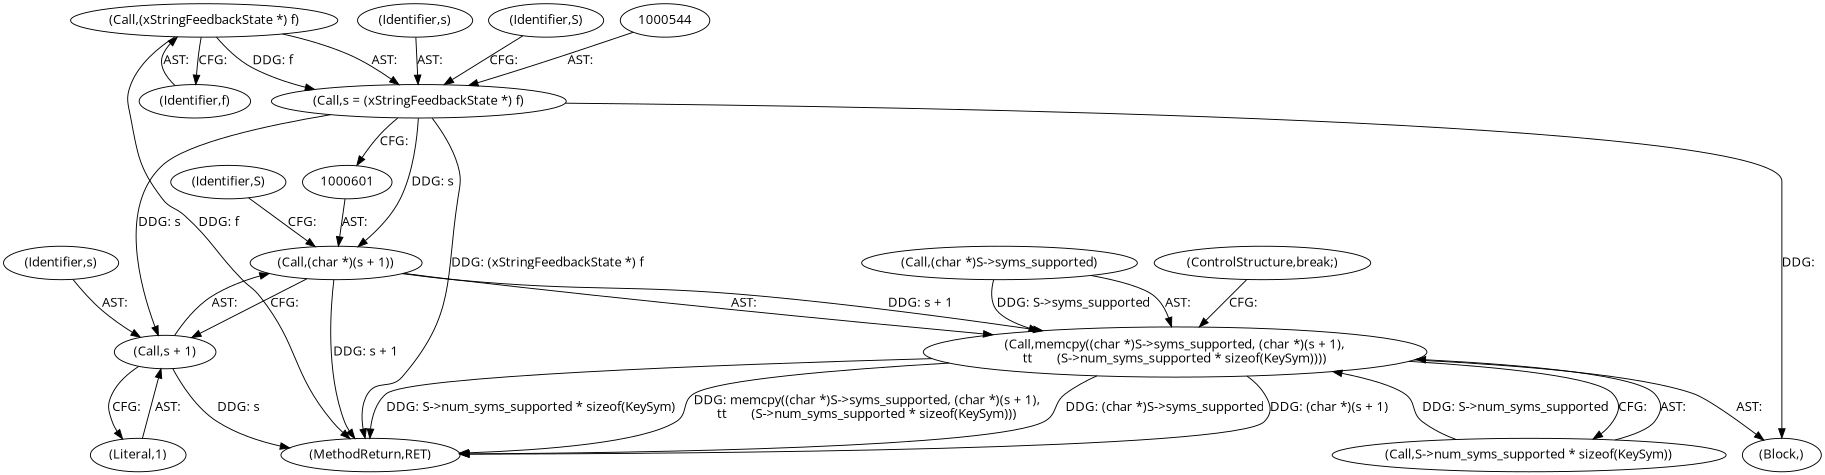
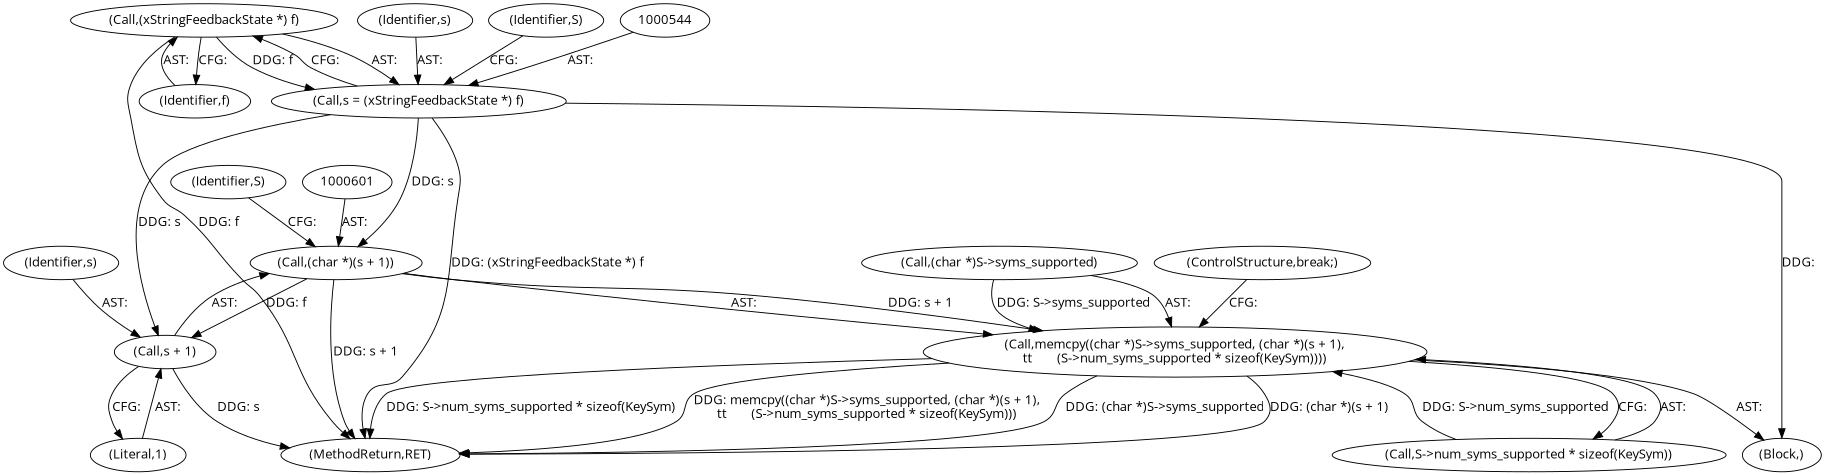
edge "(Call,s = (xStringFeedbackState *) f)" -> "1000601": now "(Call,s = (xStringFeedbackState *) f)" -> "(Call,(xStringFeedbackState *) f)"
edge "(Call,(char *)(s + 1))" -> "(Call,s + 1)": label "CFG: " -> "DDG: f"
